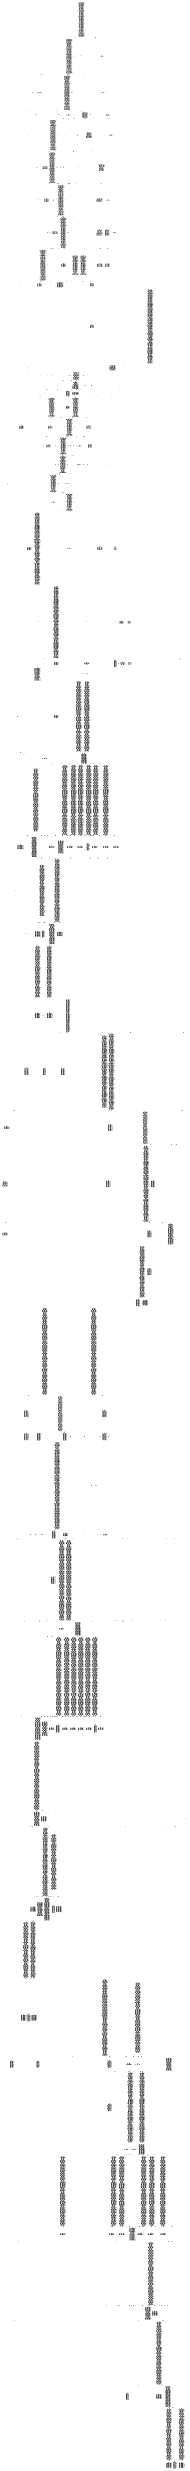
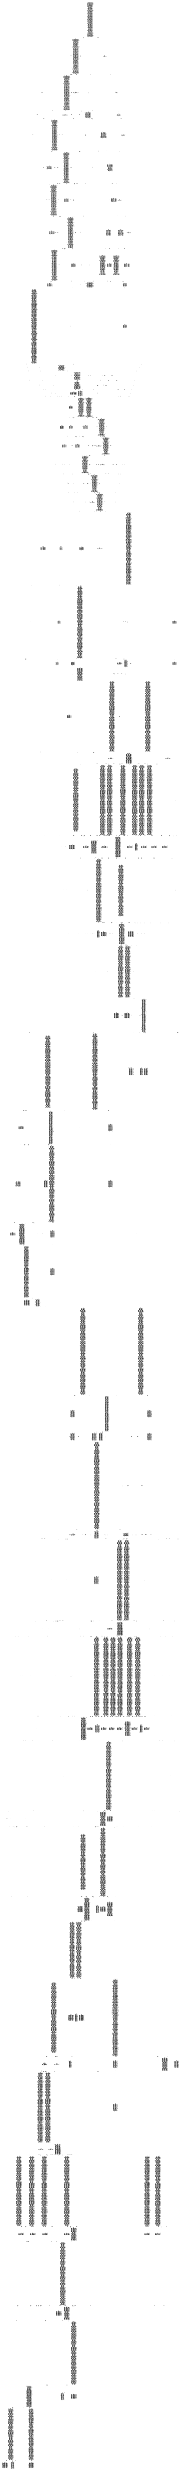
node "I114 <EX>-><EB>o<EX>.: ;": added
